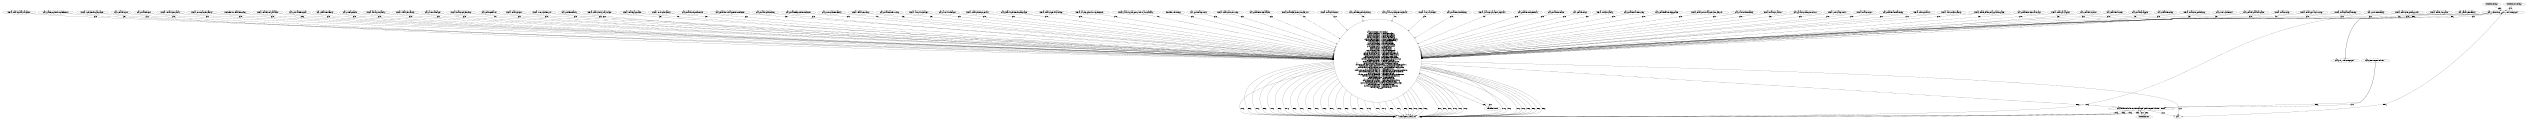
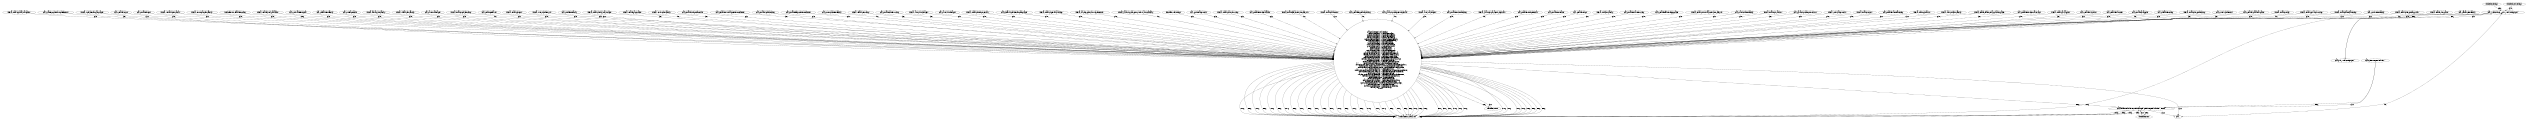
edge "(Call,* webSettings = priv->webSettings.get())" -> "(Call,)": label "DDG: " -> "AST: "
